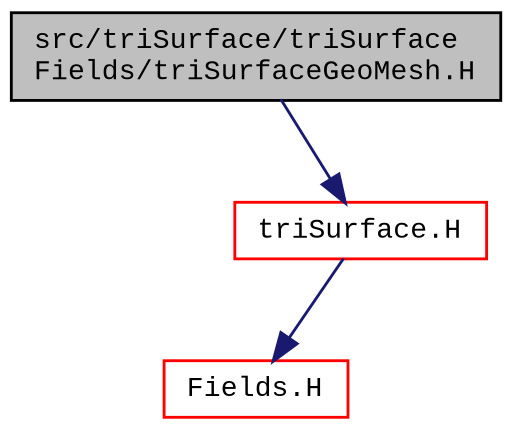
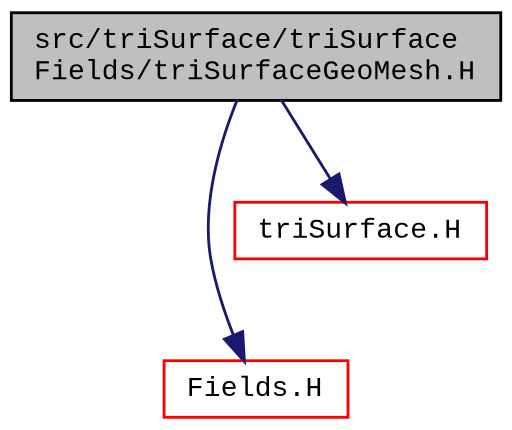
edge "triSurface.H" -> "Fields.H": now "src/triSurface/triSurface Fields/triSurfaceGeoMesh.H" -> "Fields.H"
